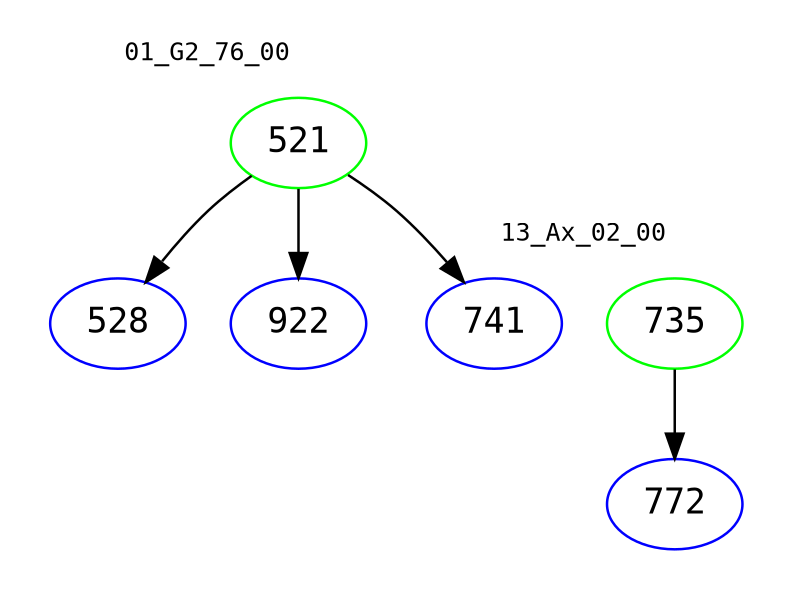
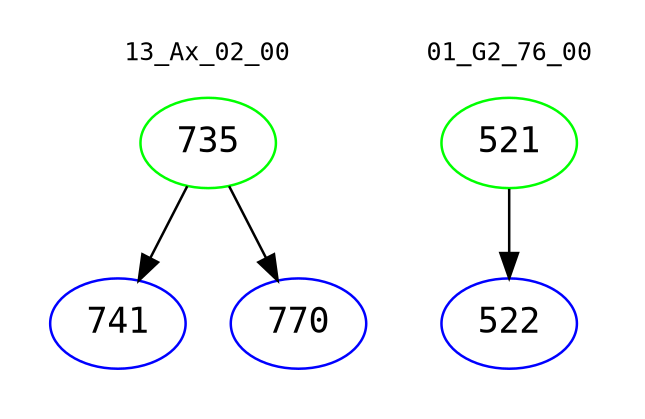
edge "521" -> "741": now "735" -> "741"
node "528": removed
node "922": label "922" -> "522"
node "772": label "772" -> "770"
